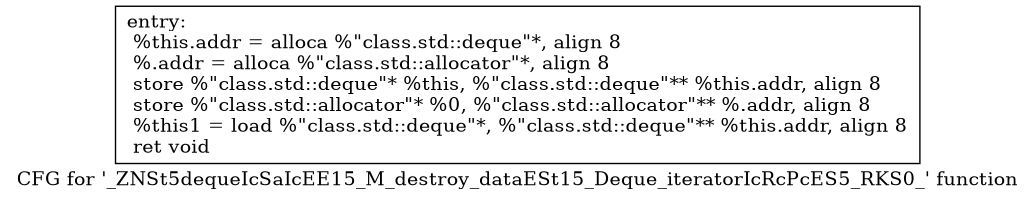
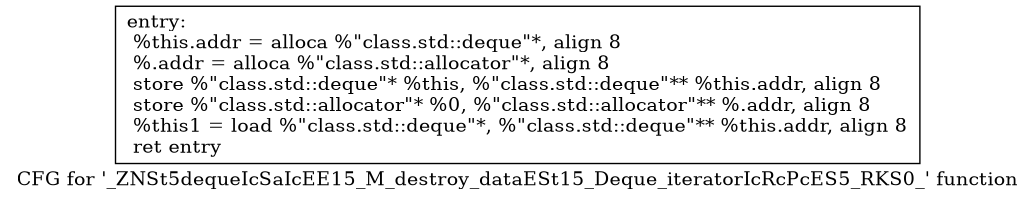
node "entry:": text "ret void" -> "ret entry"
